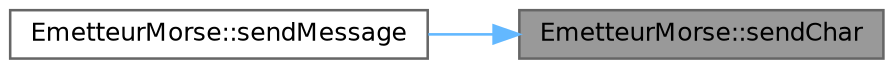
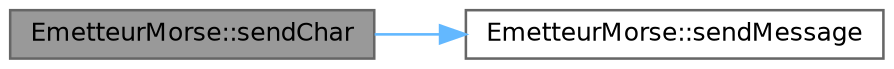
edge "EmetteurMorse::sendMessage" -> "EmetteurMorse::sendChar": reversed
